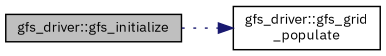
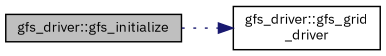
node "gfs_driver::gfs_grid _populate": label "gfs_driver::gfs_grid _populate" -> "gfs_driver::gfs_grid _driver"
